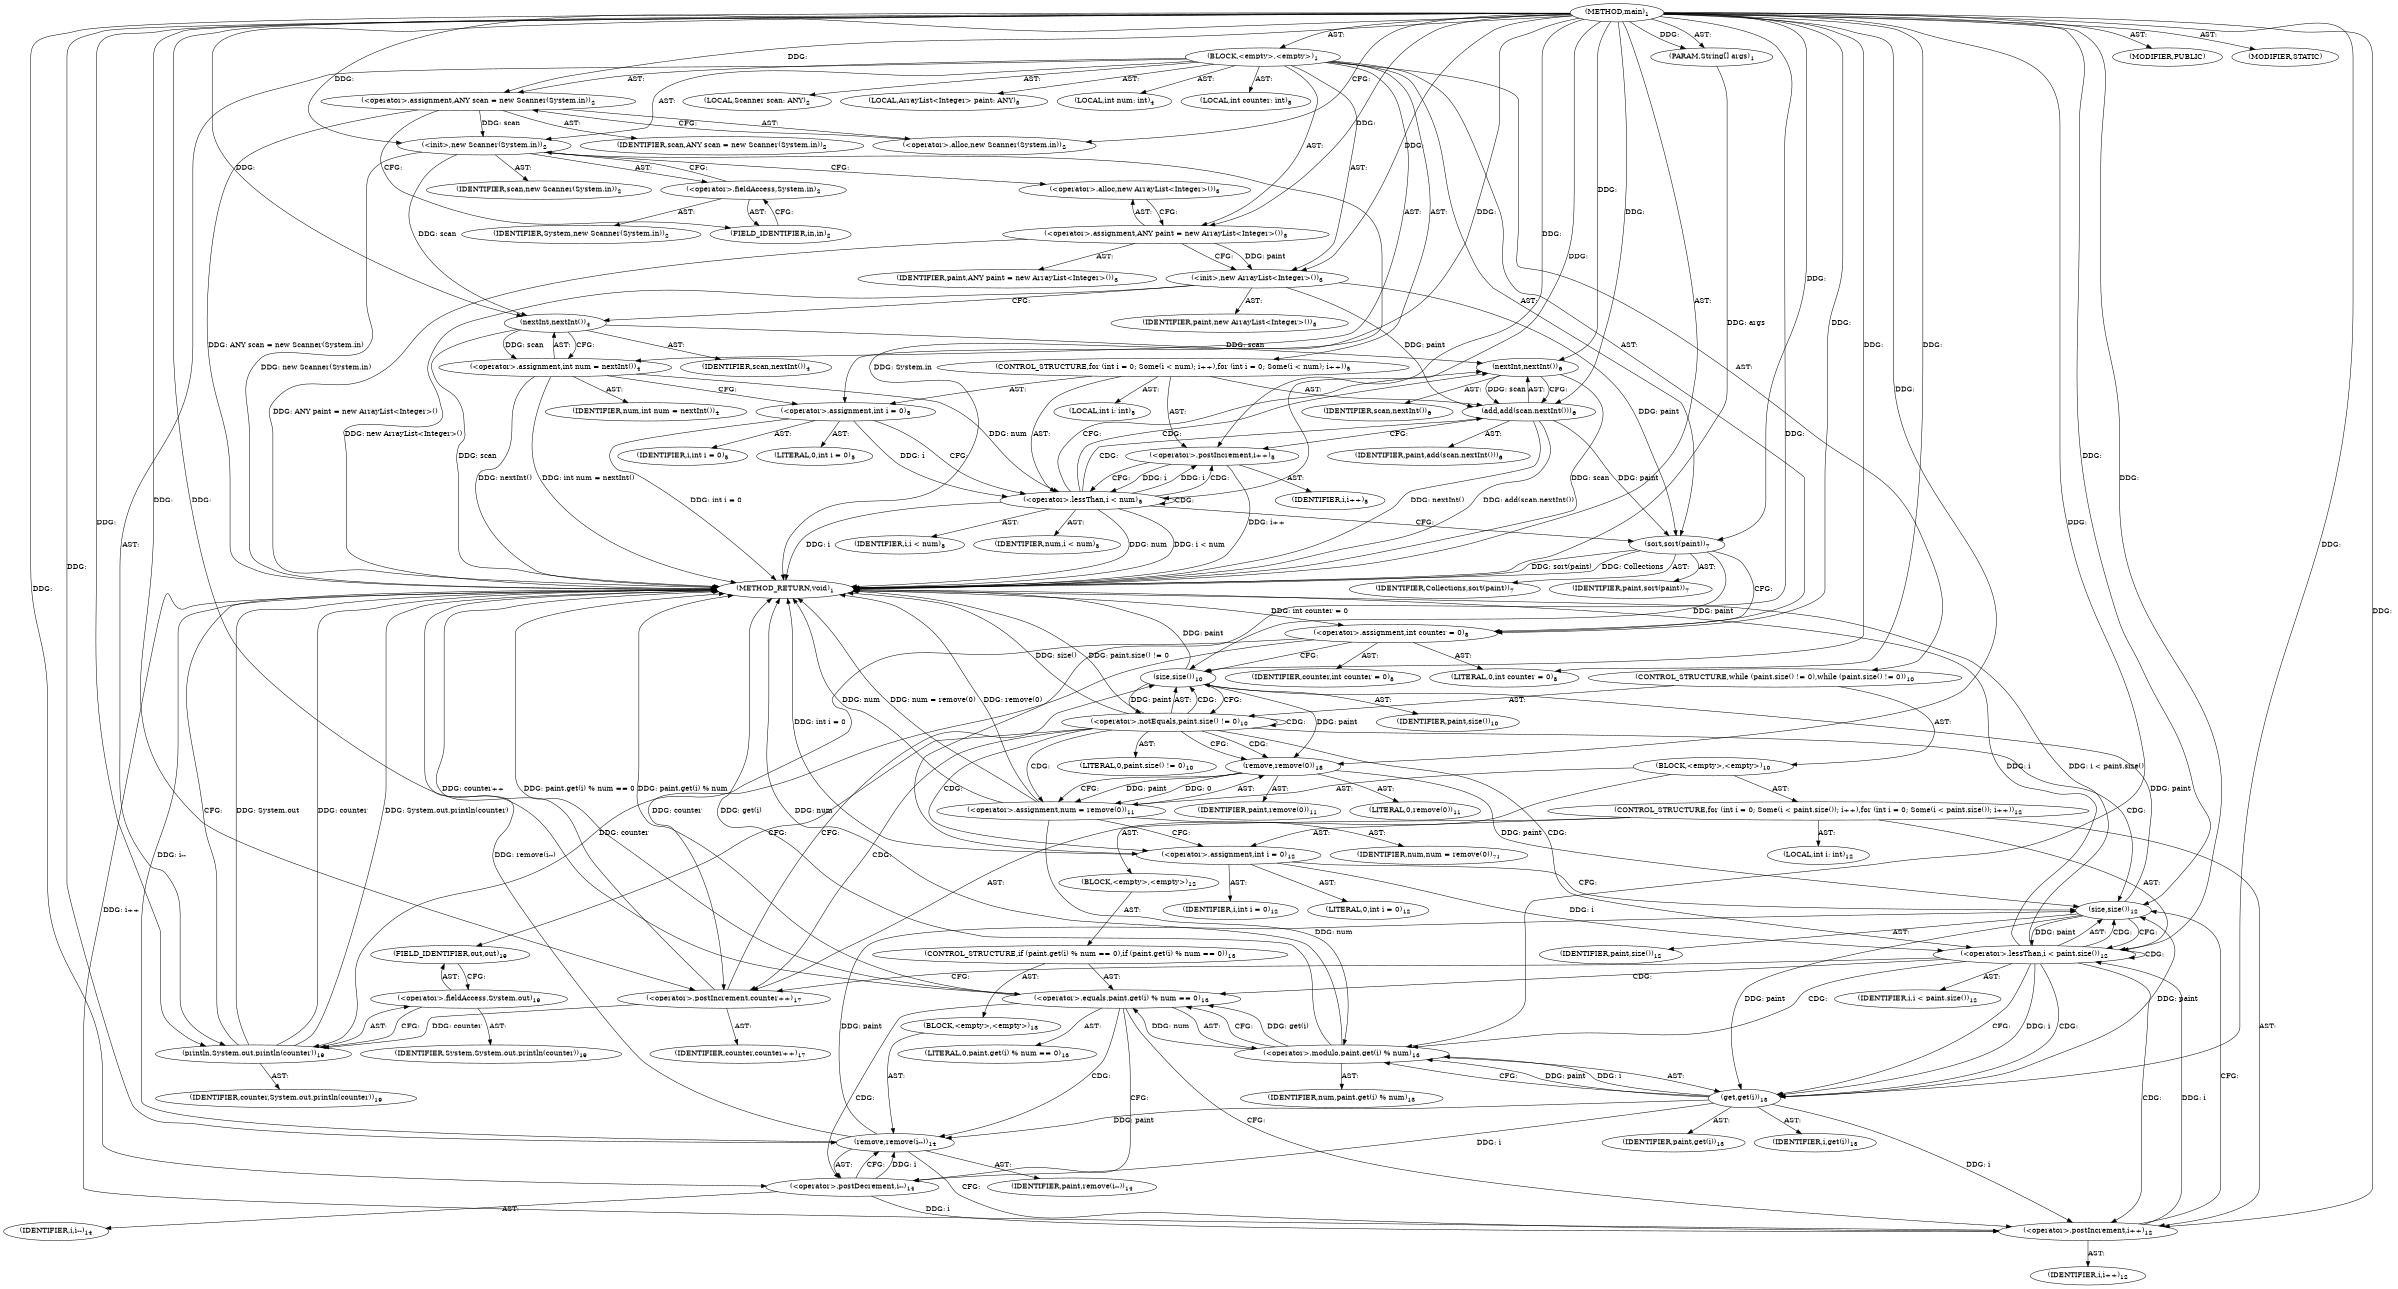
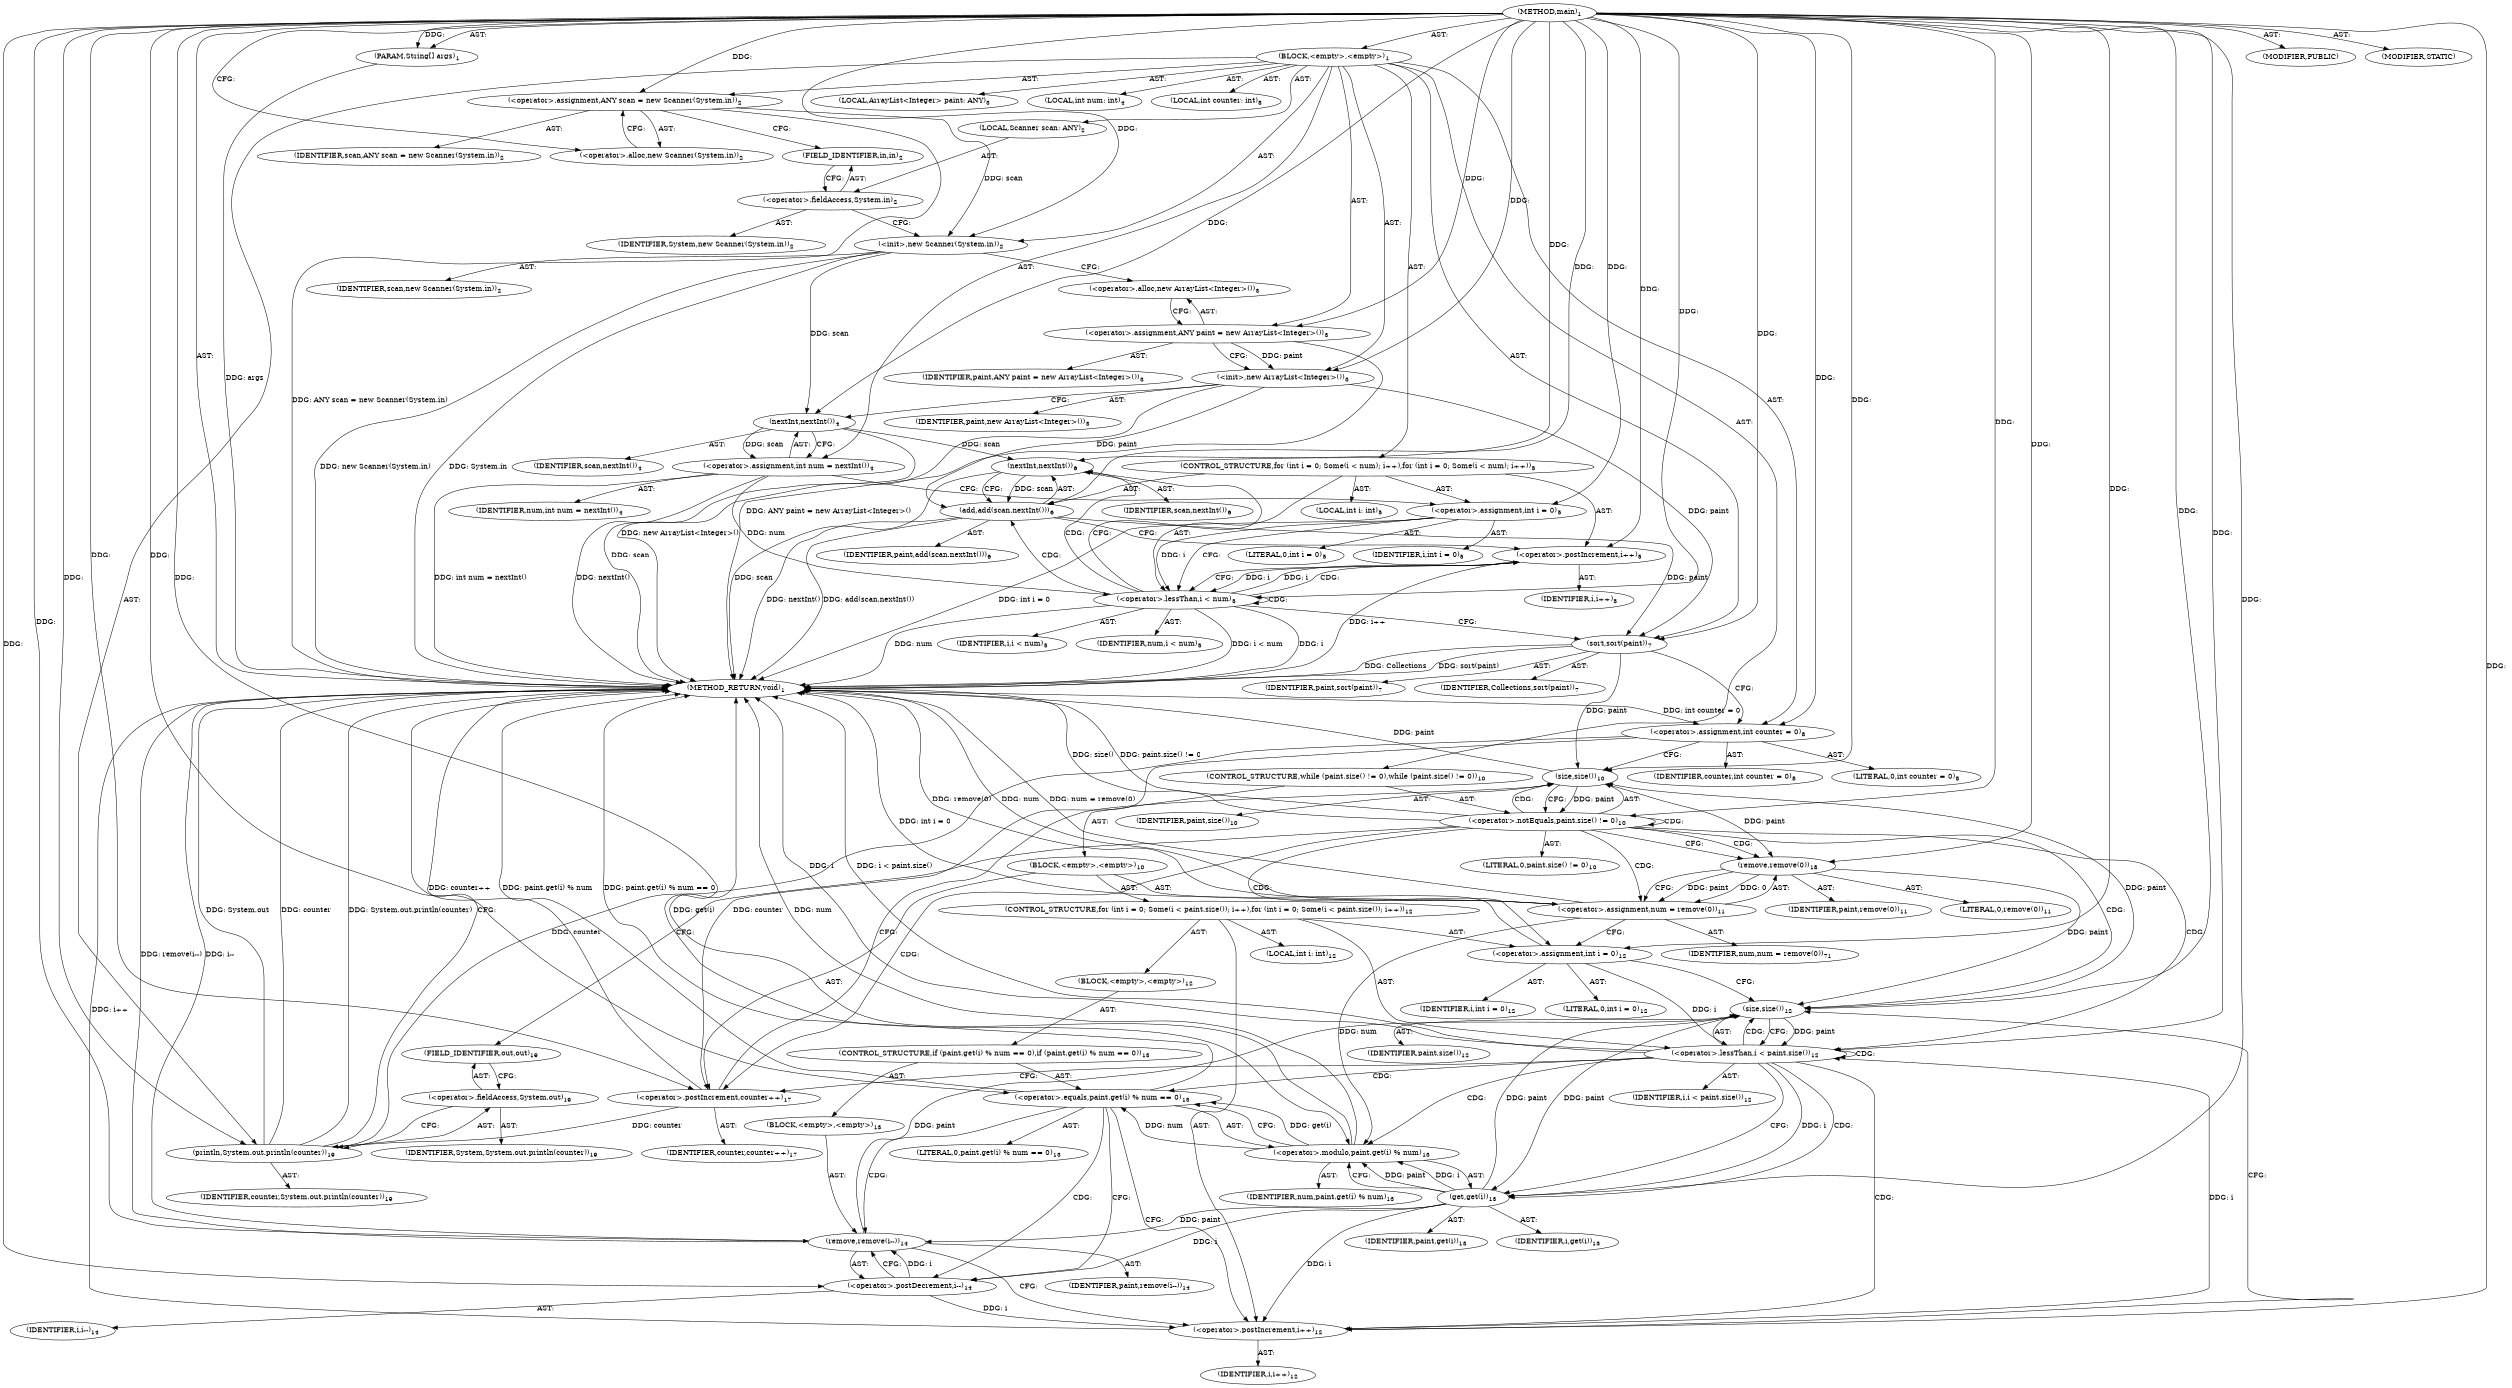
edge "(<init>,new Scanner(System.in))" -> "(<operator>.fieldAccess,System.in)": now "(LOCAL,Scanner scan: ANY)" -> "(<operator>.fieldAccess,System.in)"
edge "(METHOD,main)" -> "(LITERAL,0,int counter = 0)": now "(METHOD,main)" -> "(<operator>.notEquals,paint.size() != 0)"
